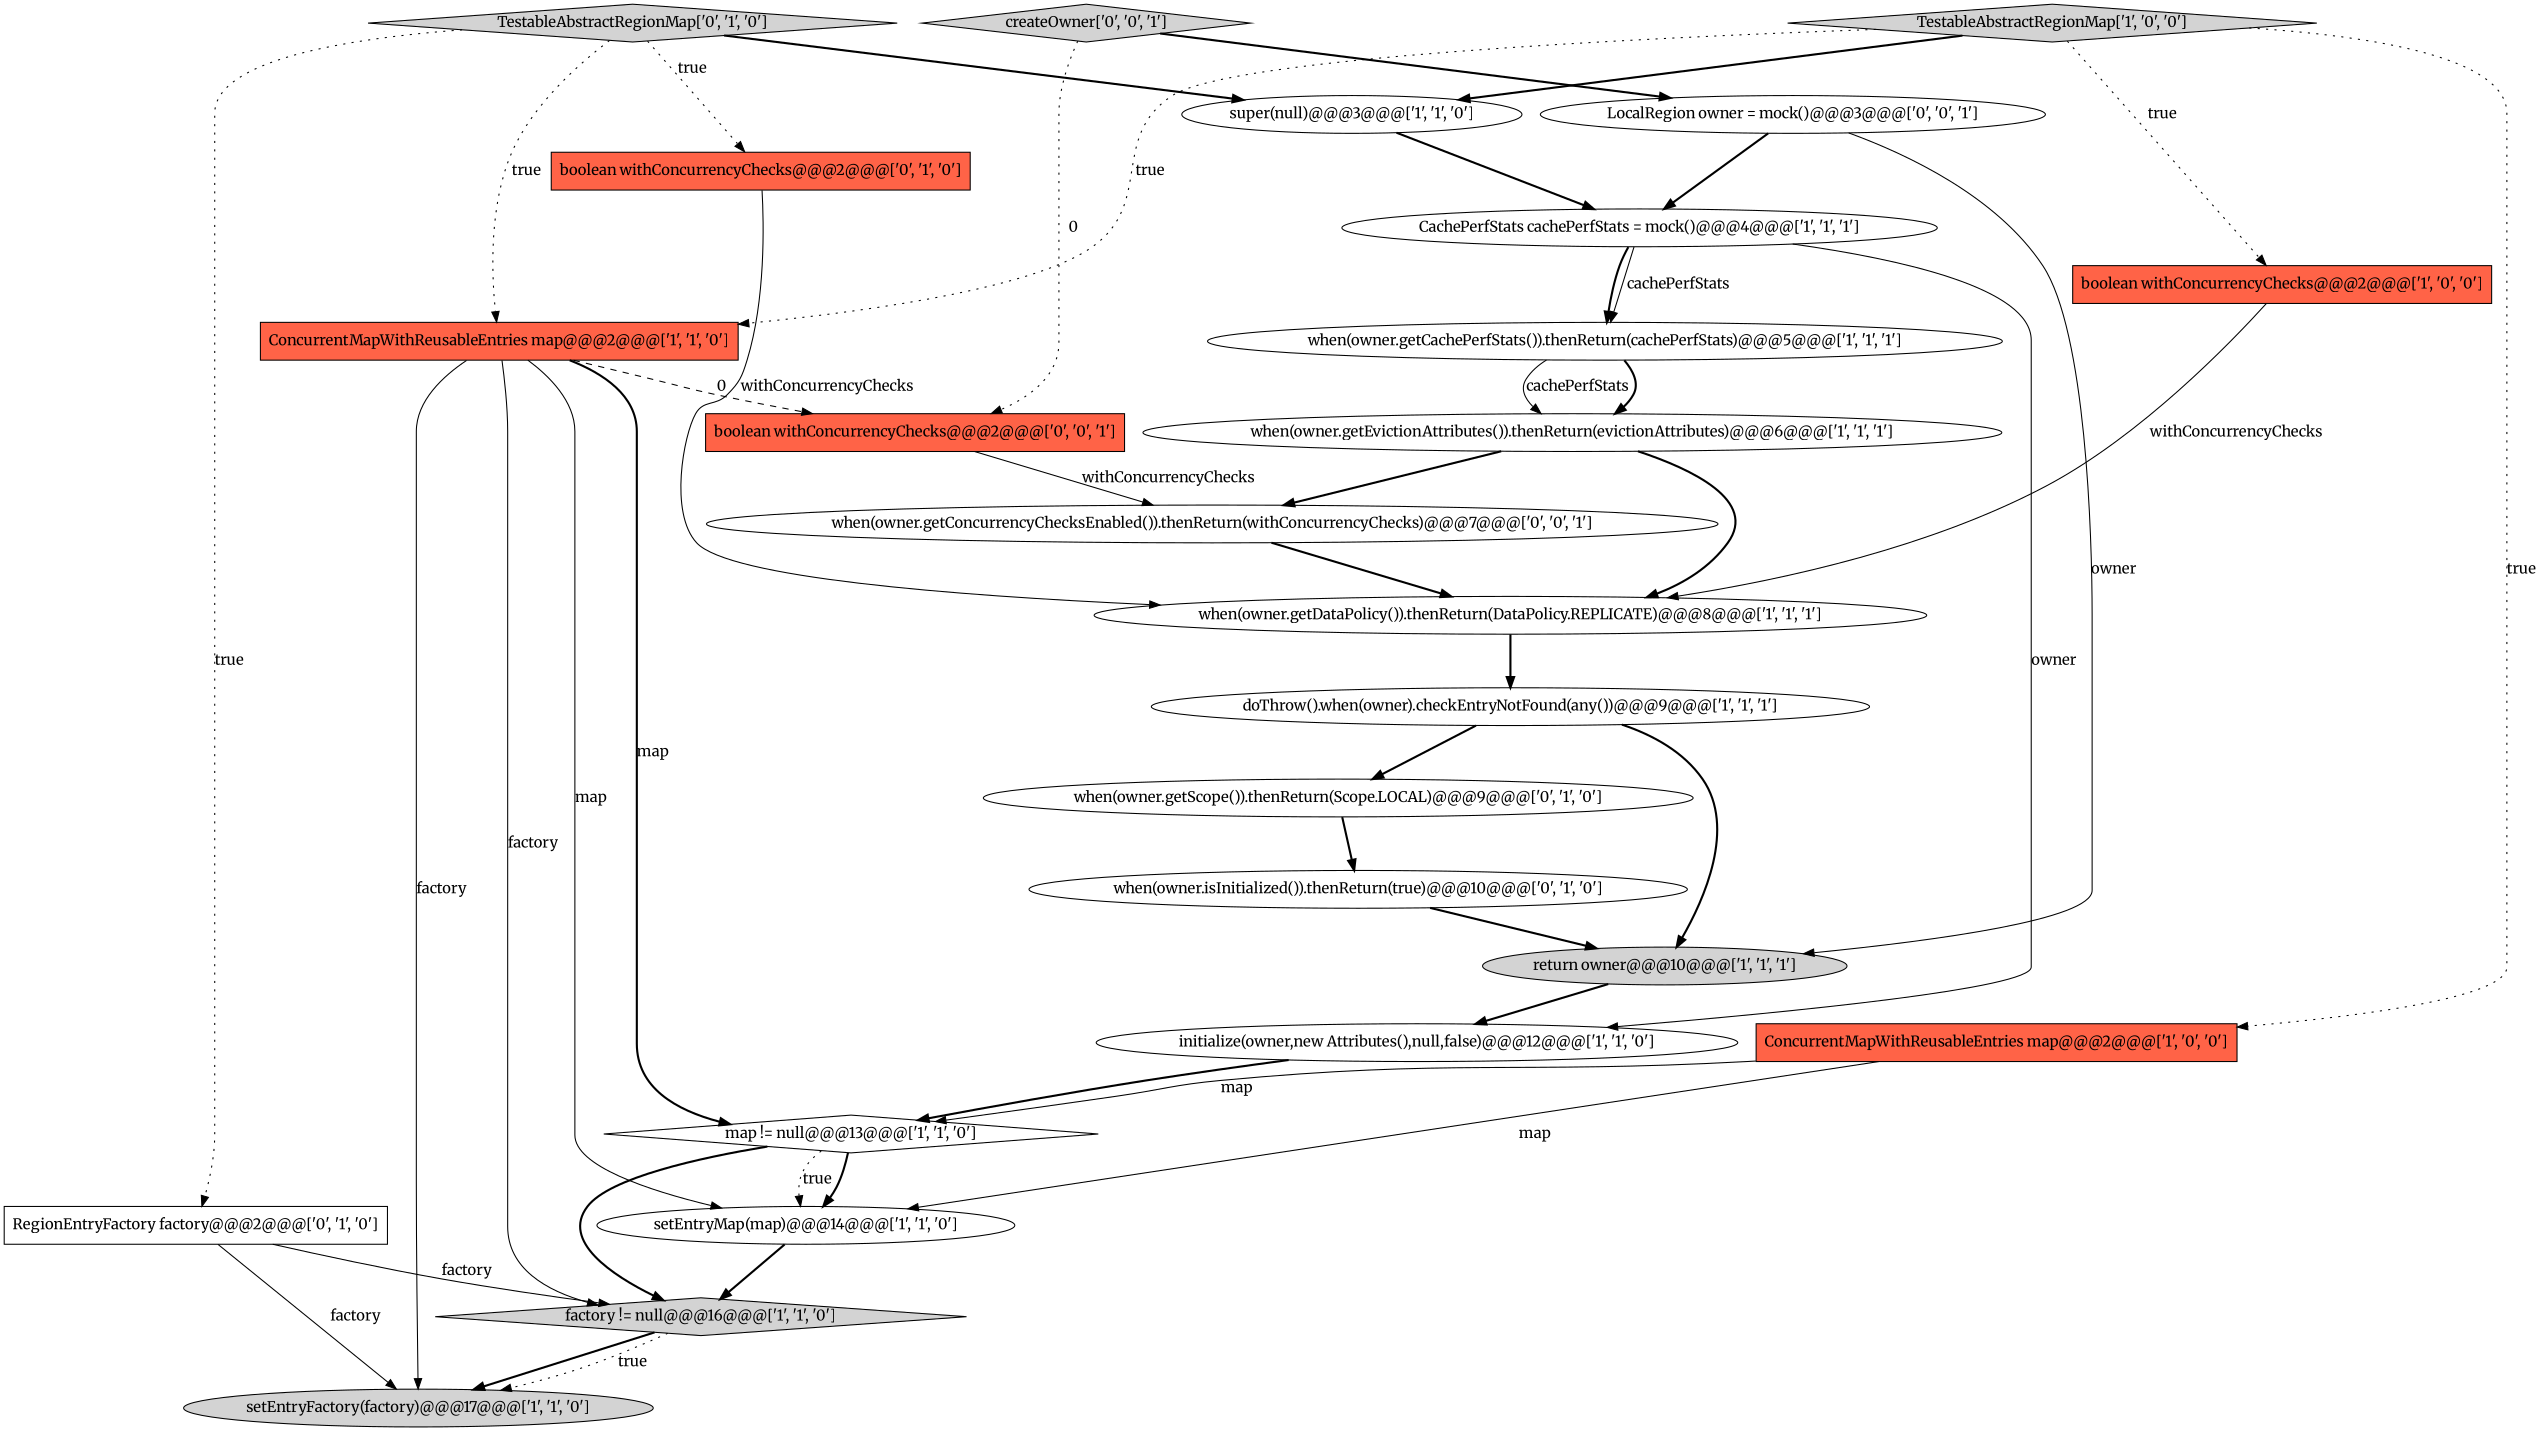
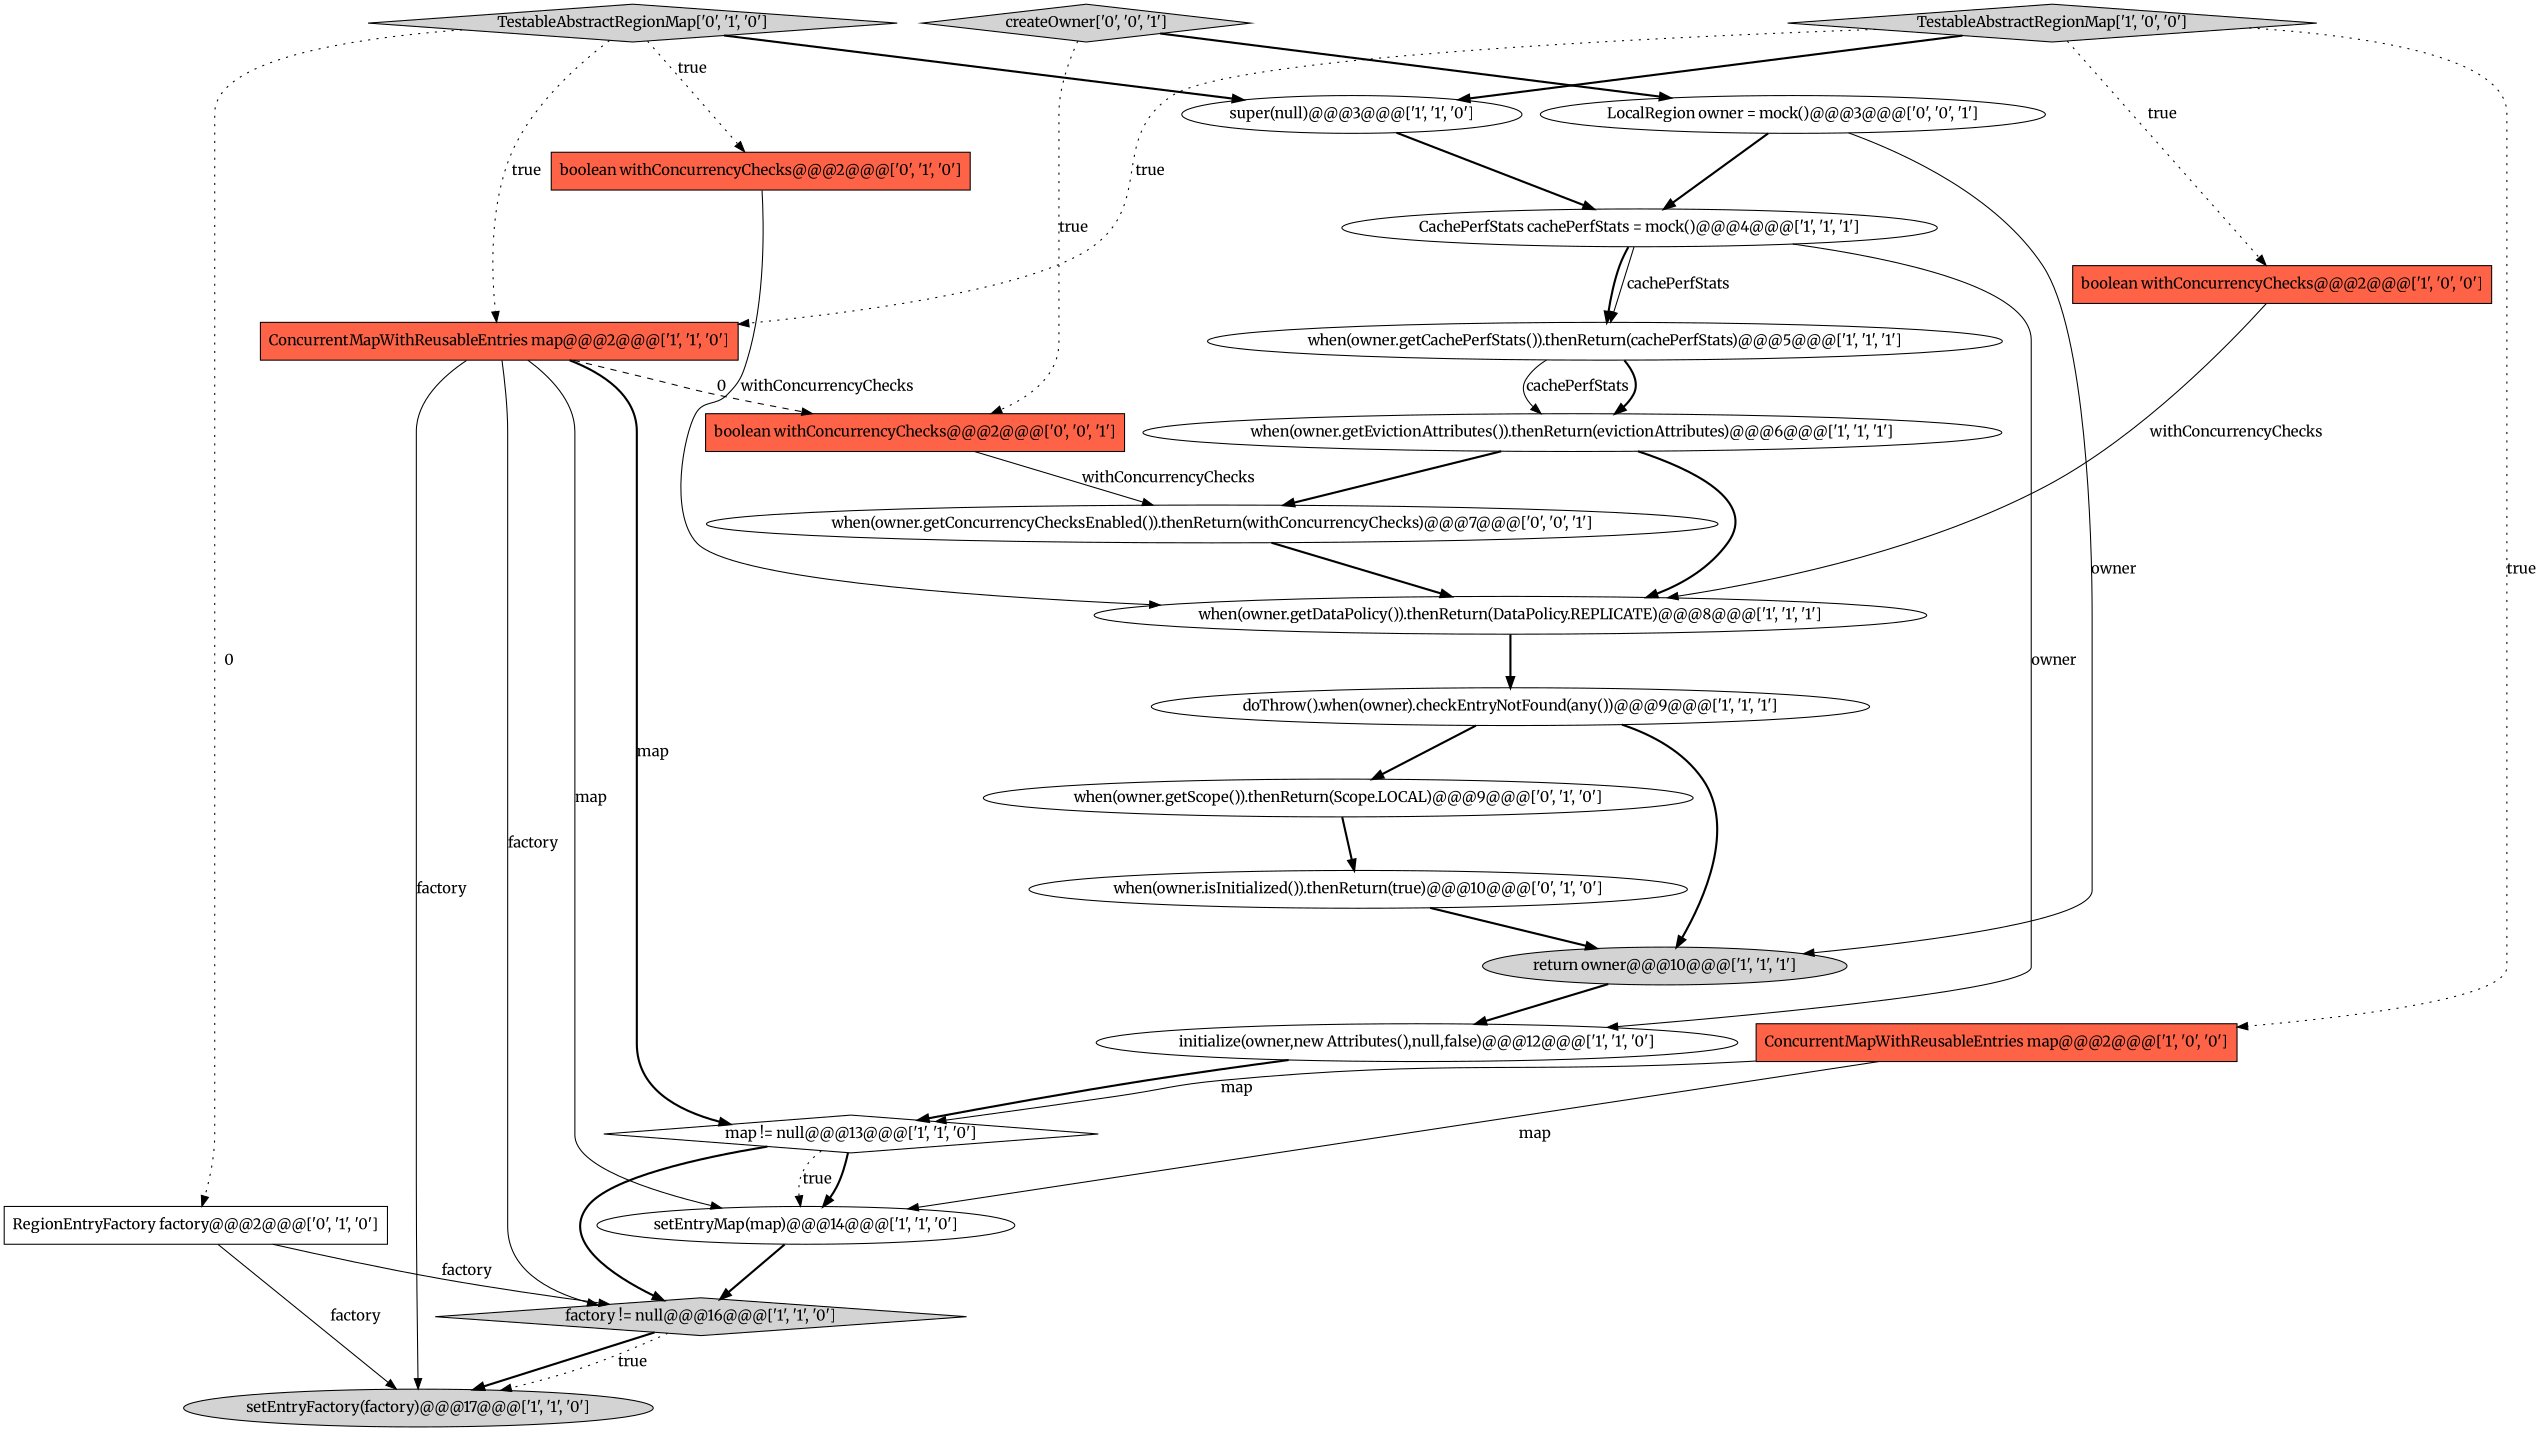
edge "createOwner['0', '0', '1']" -> "boolean withConcurrencyChecks@@@2@@@['0', '0', '1']": label "0" -> "true"
edge "TestableAbstractRegionMap['0', '1', '0']" -> "RegionEntryFactory factory@@@2@@@['0', '1', '0']": label "true" -> "0"
